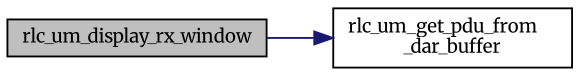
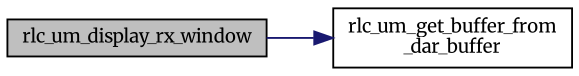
node "rlc_um_get_pdu_from _dar_buffer": label "rlc_um_get_pdu_from _dar_buffer" -> "rlc_um_get_buffer_from _dar_buffer"
